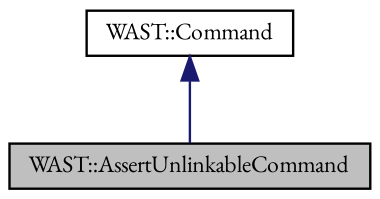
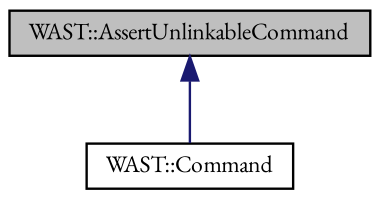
edge "WAST::AssertUnlinkableCommand" -> "WAST::Command": reversed
